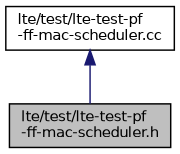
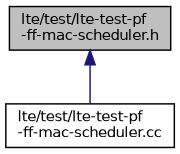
edge "lte/test/lte-test-pf -ff-mac-scheduler.h" -> "lte/test/lte-test-pf -ff-mac-scheduler.cc": reversed
